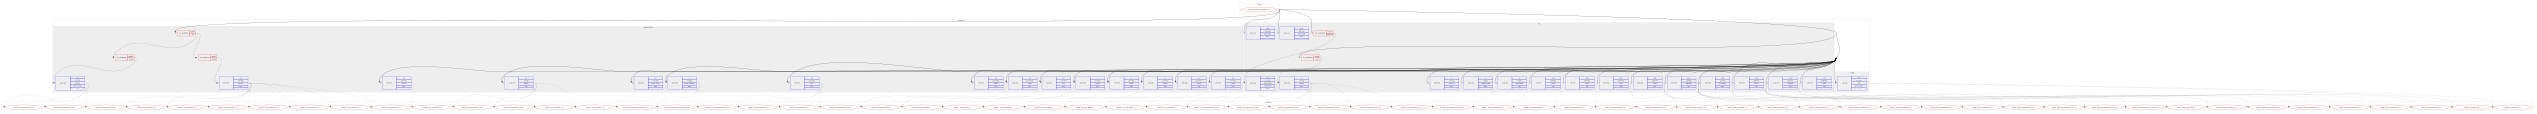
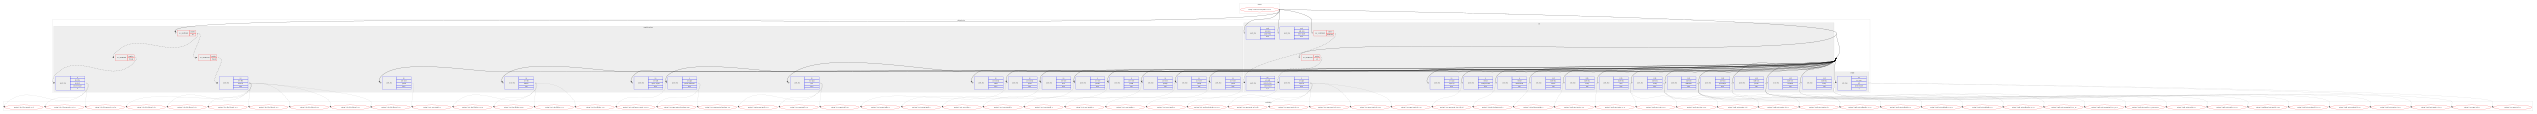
node "portage://qmailq-apps/groff-1.22.2": label "portage://qmailq-apps/groff-1.22.2" -> "portage://sys-apps/groff-1.22.2"
